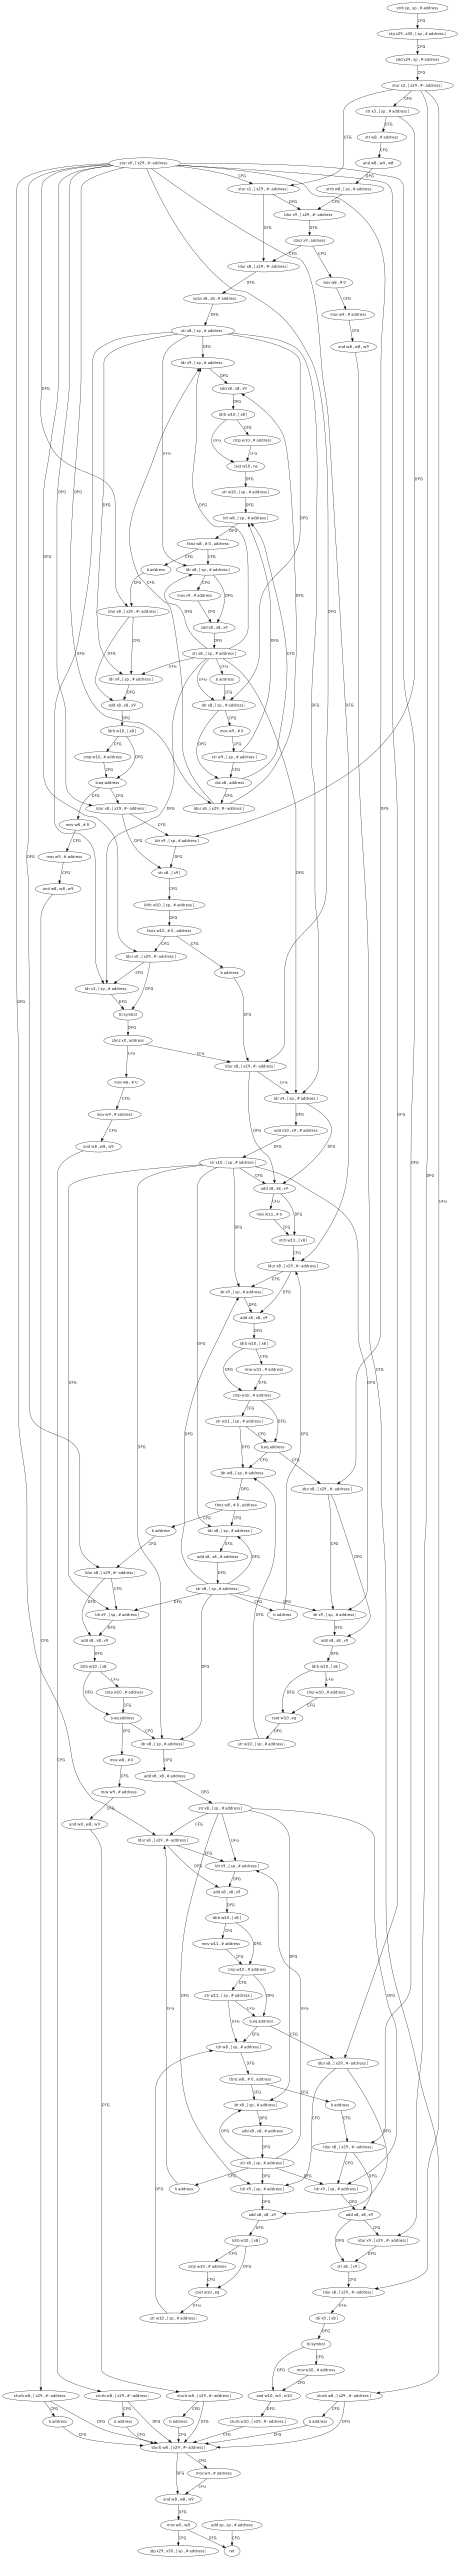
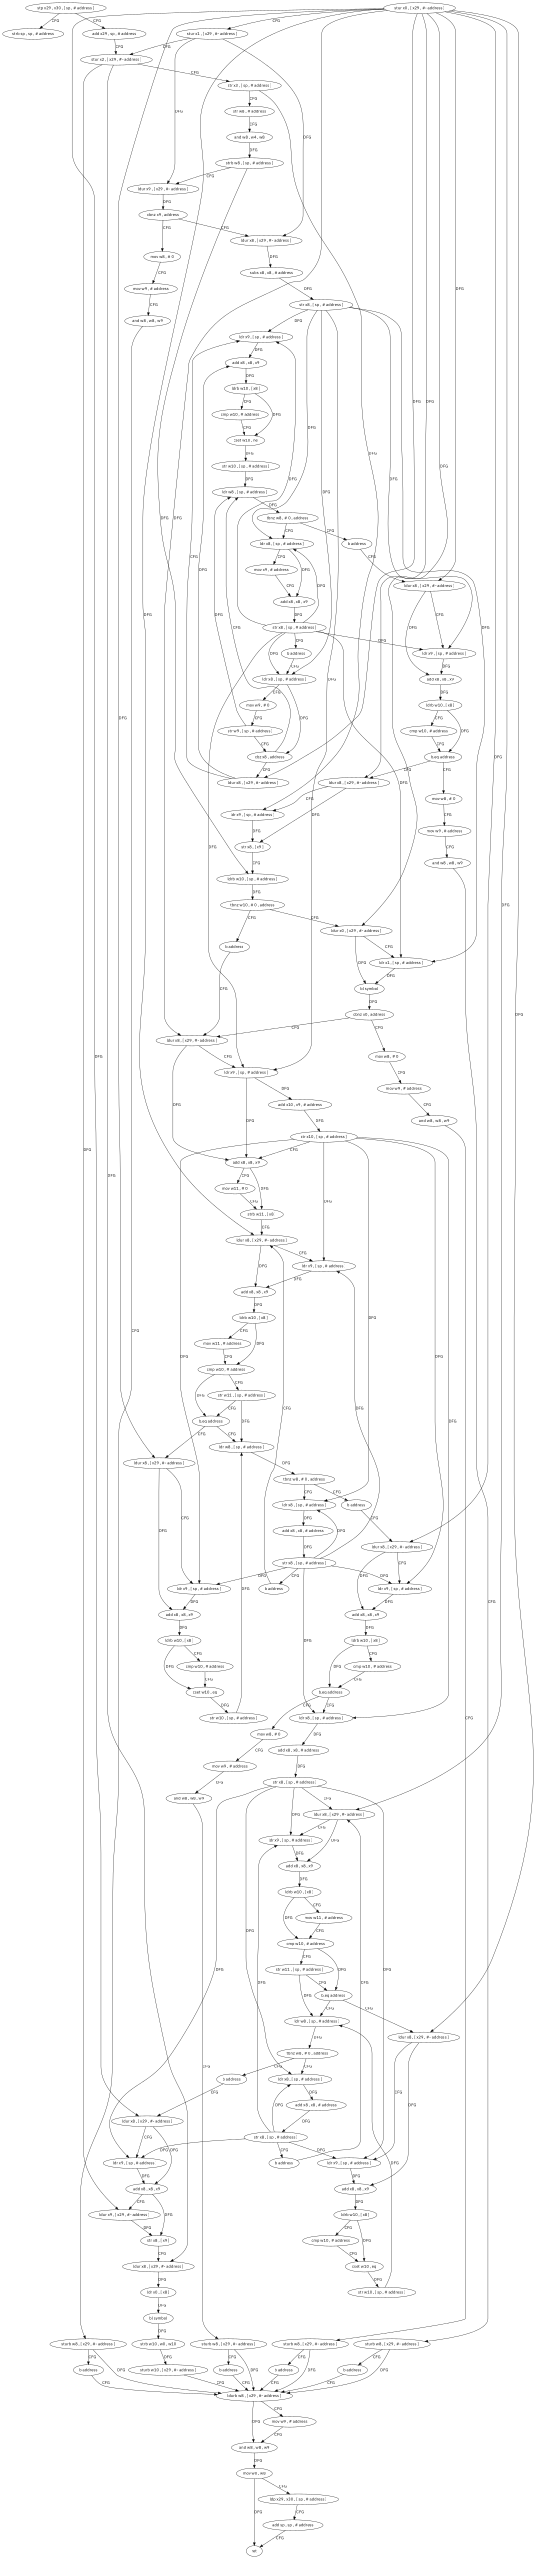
edge "strb sp , sp , # address" -> "stp x29 , x30 , [ sp , # address ]": reversed
edge "stur x2 , [ x29 , #- address ]" -> "stur x1 , [ x29 , #- address ]": reversed
edge "strb w8 , [ sp , # address ]" -> "ldrb w10 , [ sp , # address ]": added, label "DFG"
node "mov w10 , # address": removed
node "and w10 , w0 , w10": label "and w10 , w0 , w10" -> "strb w10 , w0 , w10"
edge "ldp x29 , x30 , [ sp , # address ]" -> "add sp , sp , # address": added, label "CFG"
